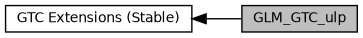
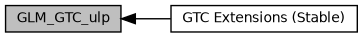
edge "GLM_GTC_ulp" -> "GTC Extensions (Stable)": reversed
